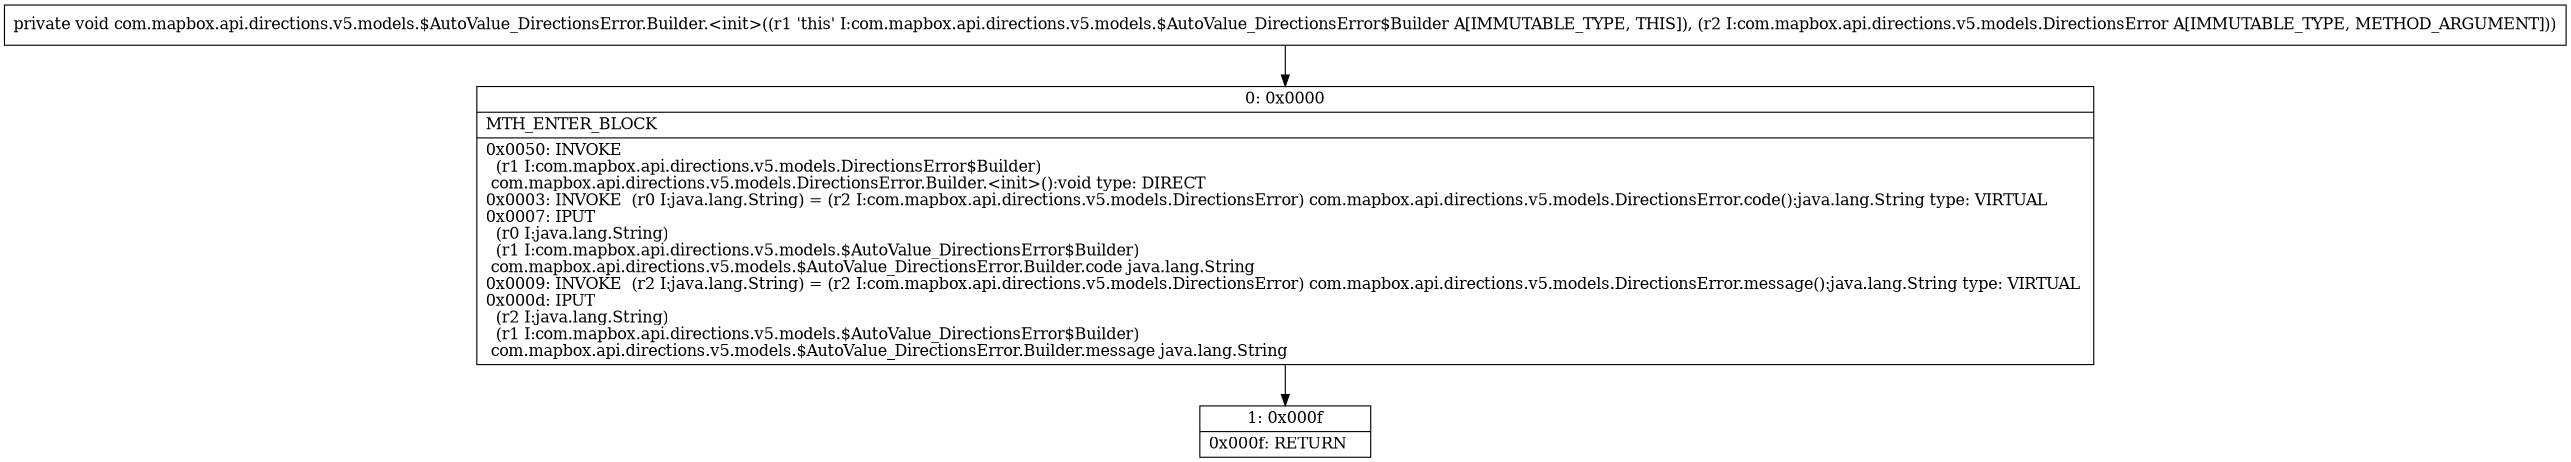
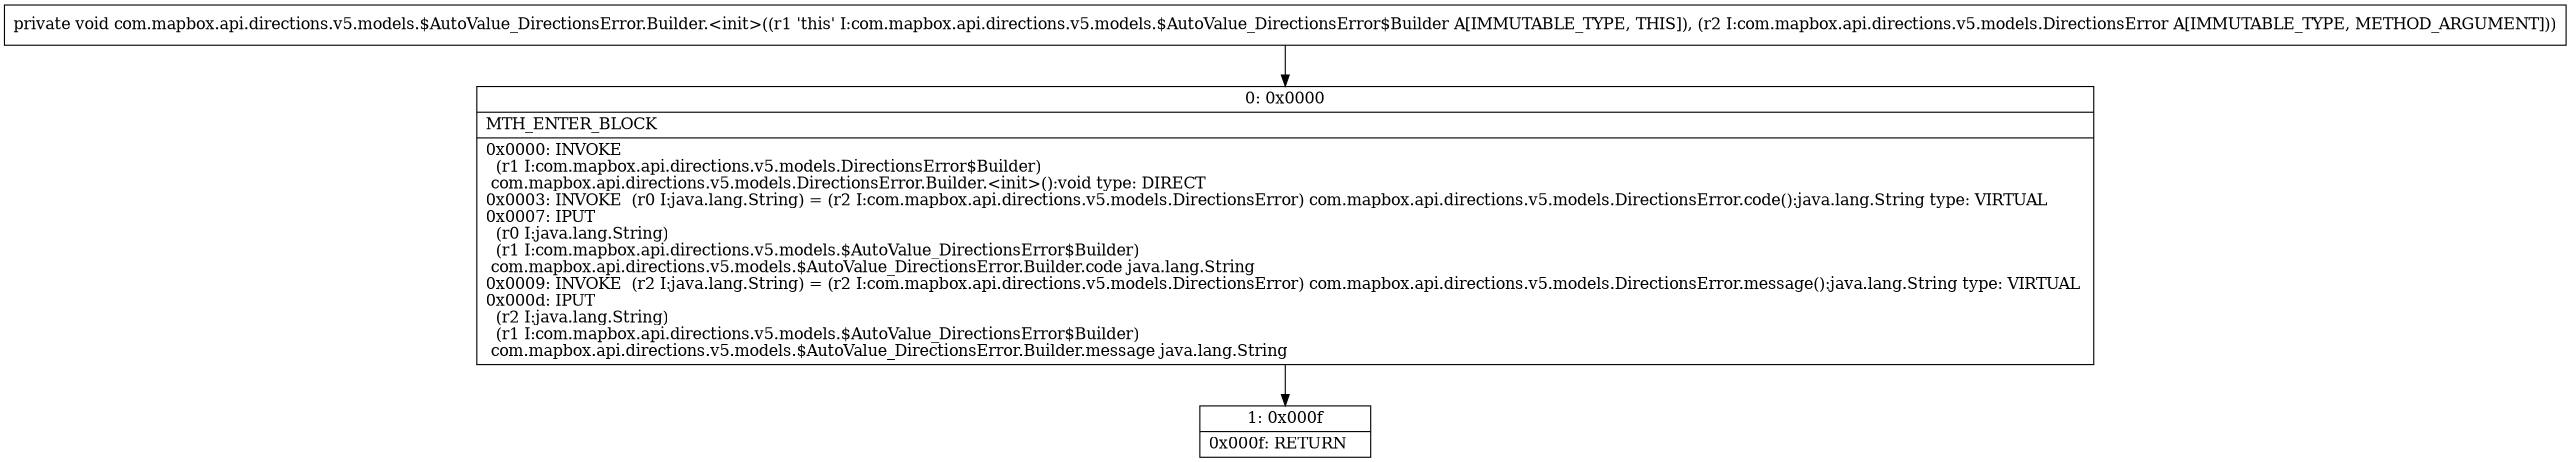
node "0: 0x0000": text "0x0050: INVOKE" -> "0x0000: INVOKE"
